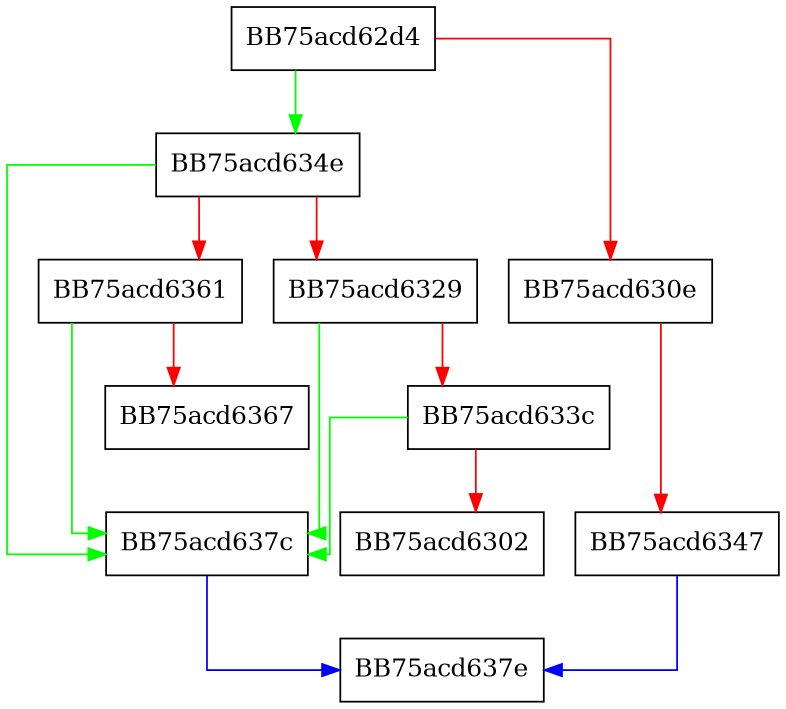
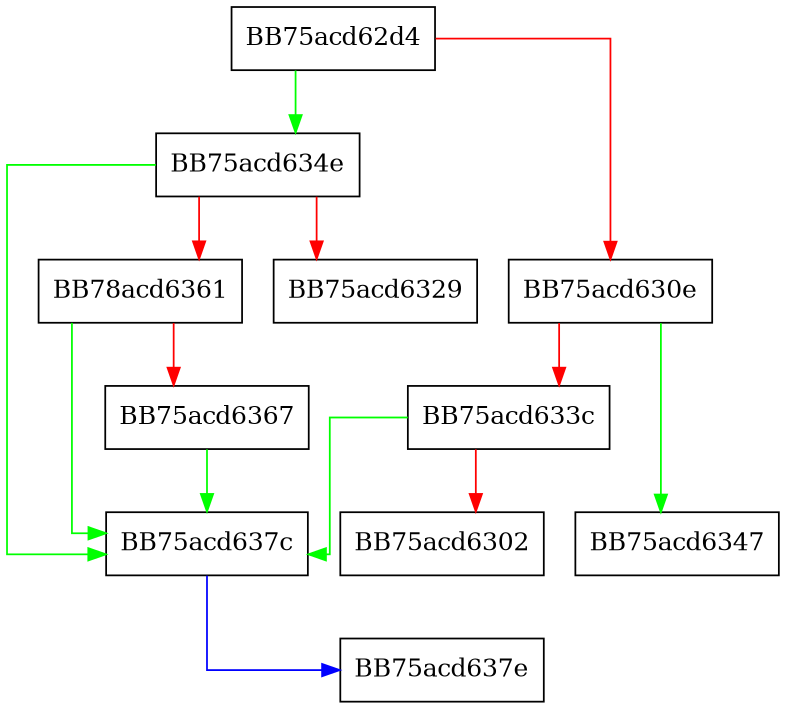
node "BB75acd6361": label "BB75acd6361" -> "BB78acd6361"
edge "BB75acd6329" -> "BB75acd633c": now "BB75acd630e" -> "BB75acd633c"
edge "BB75acd630e" -> "BB75acd6347": color red -> green
edge "BB75acd6329" -> "BB75acd637c": now "BB75acd6367" -> "BB75acd637c"
edge "BB75acd6347" -> "BB75acd637e": removed
